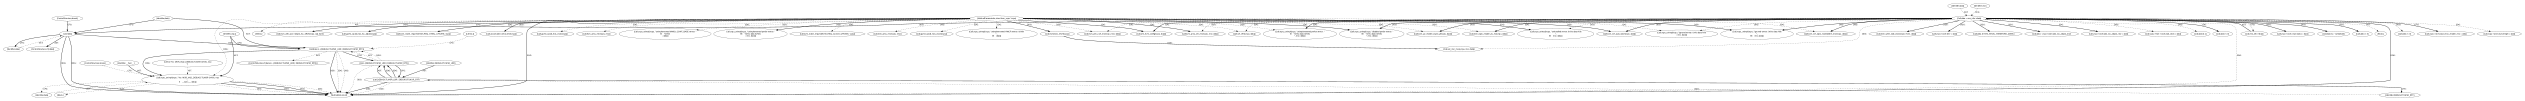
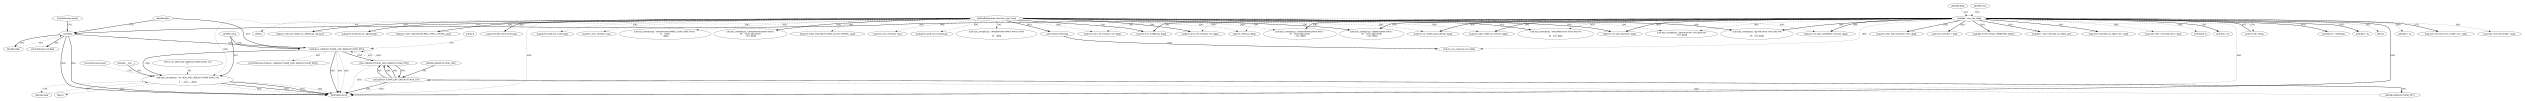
edge "(MethodParameterIn,struct kvm_vcpu *vcpu)" -> "(MethodReturn,int)": style bold -> dashed
node "(Call,kvmclock_reset(vcpu))": label "(Call,kvmclock_reset(vcpu))" -> "(Call,unimpl_reset(vcpu))"
node "(Call,vcpu->arch.osvw.status = data)": removed
